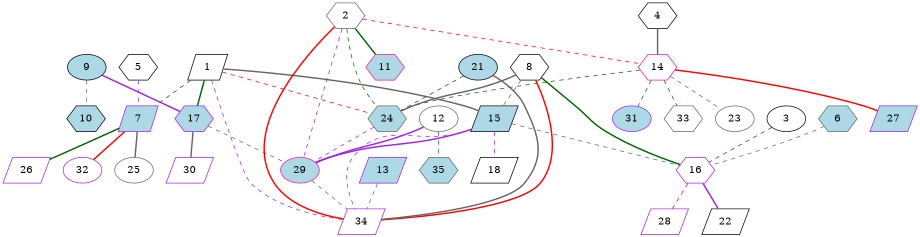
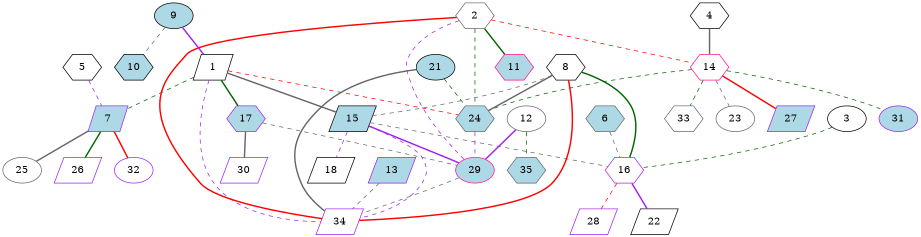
edge "9" -- "17": now "9" -- "1"
